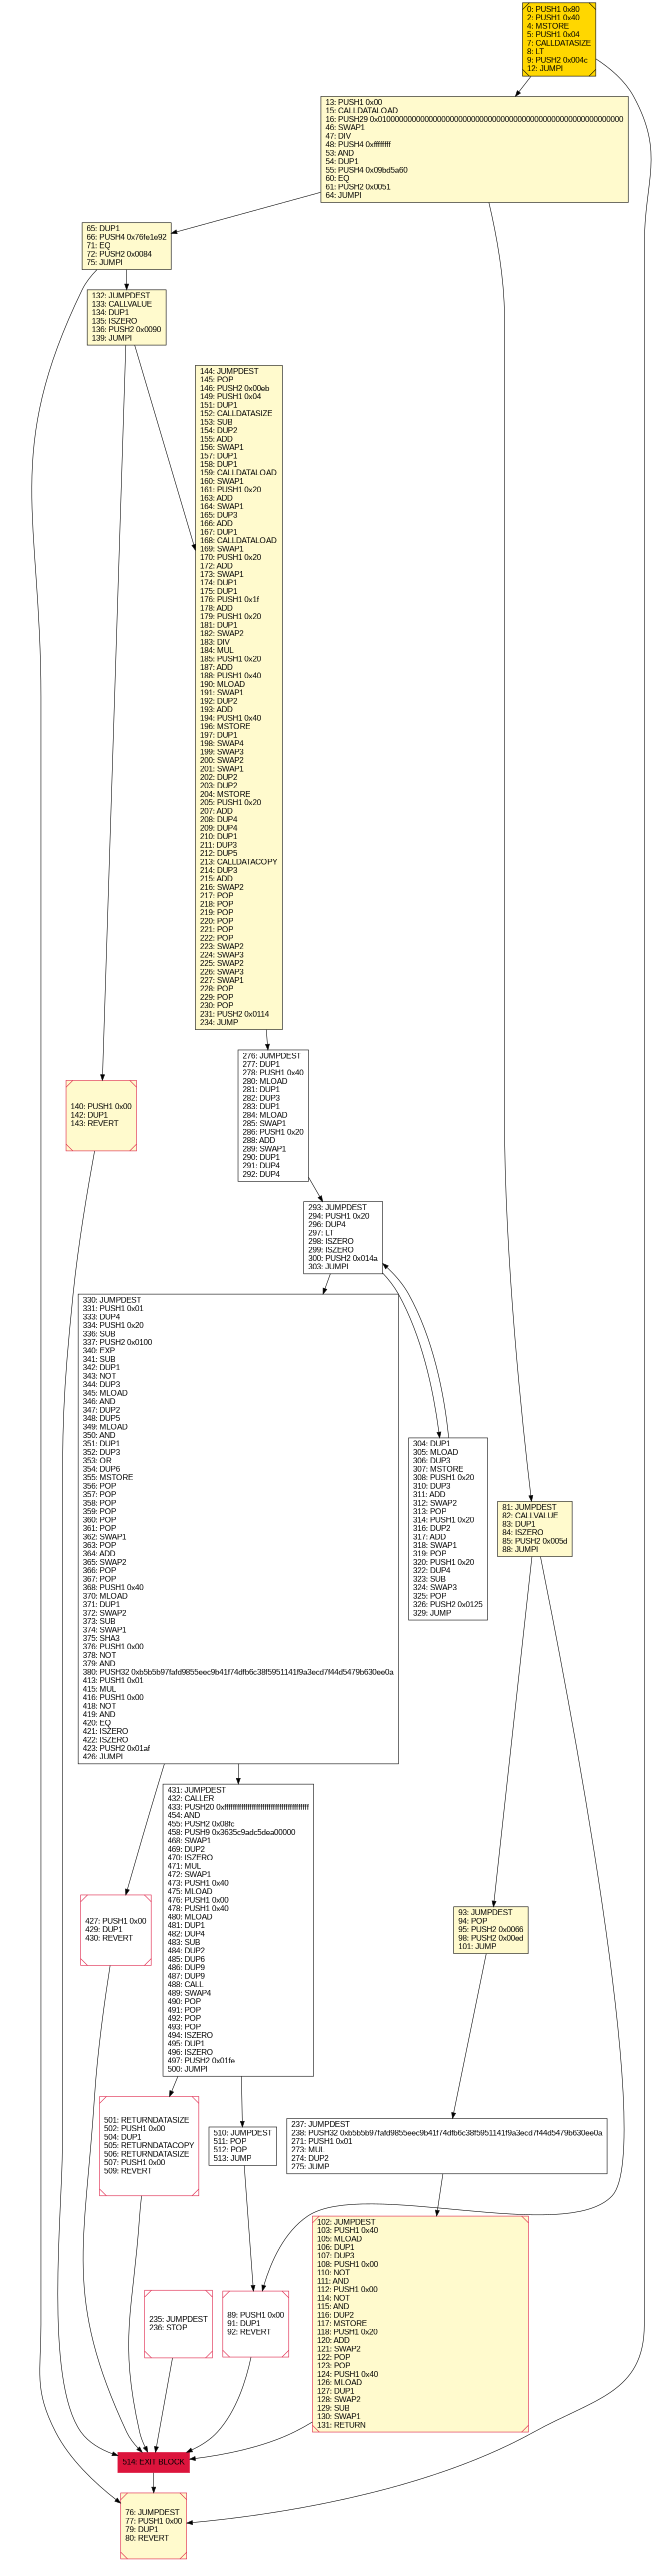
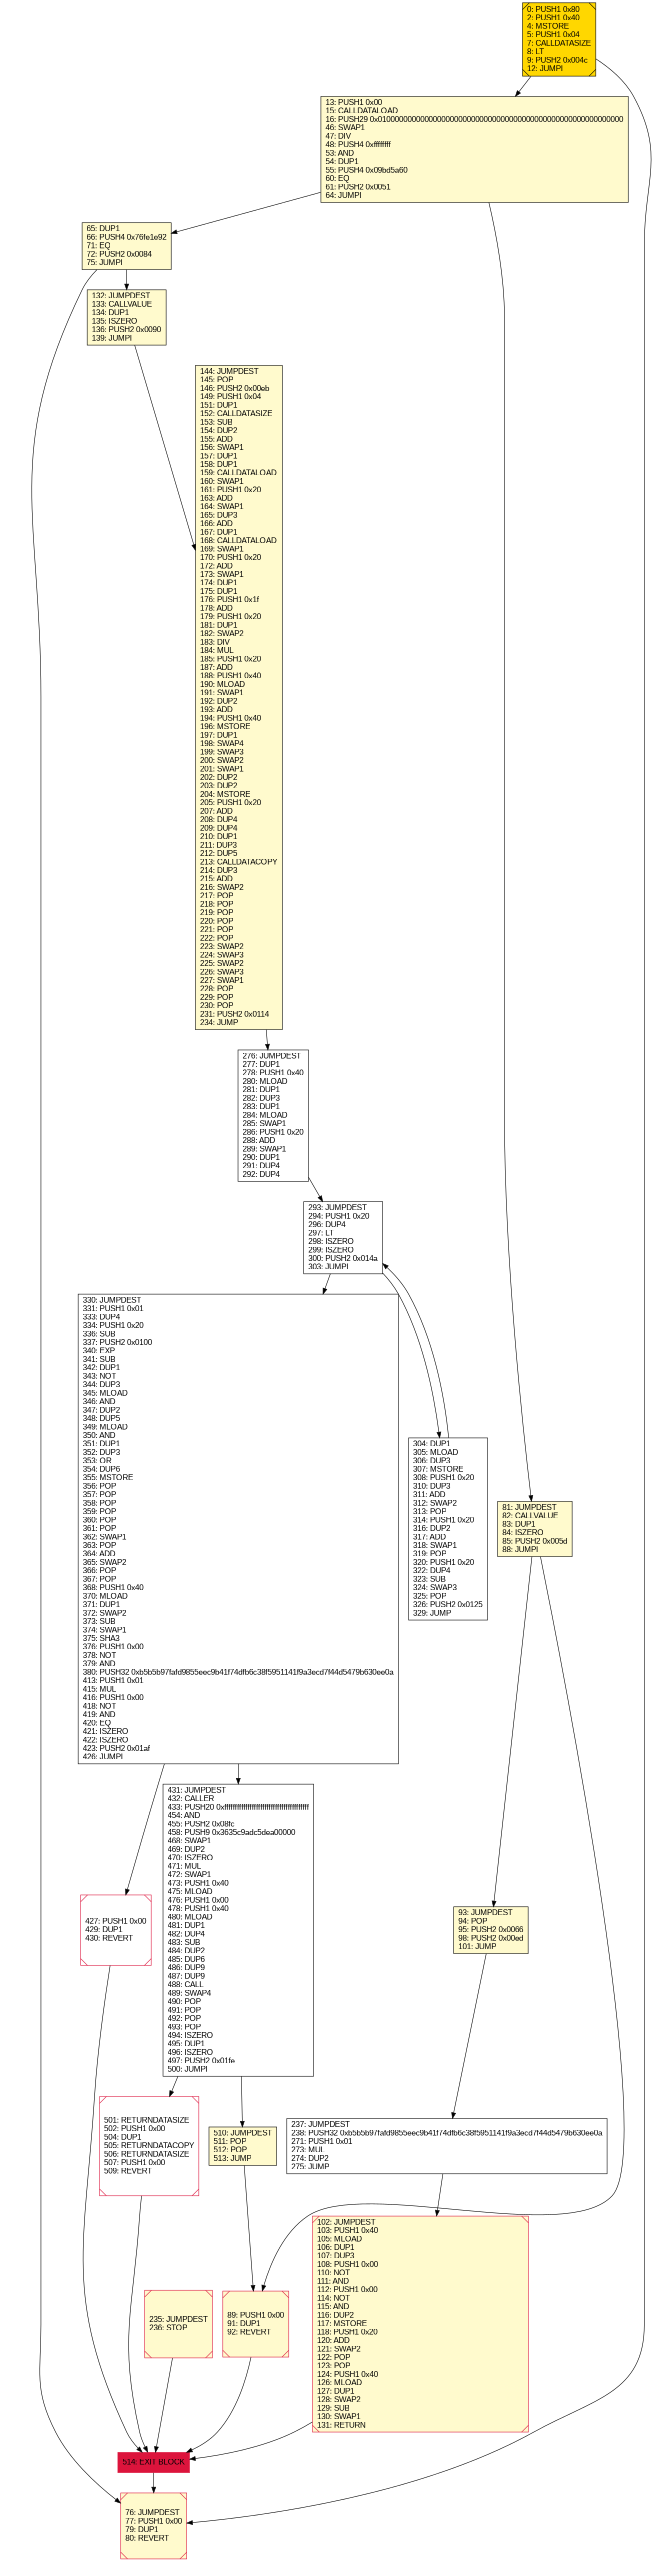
node "140: PUSH1 0x00 142: DUP1 143: REVERT": removed
node "510: JUMPDEST 511: POP 512: POP 513: JUMP": fillcolor white -> lemonchiffon
node "235: JUMPDEST 236: STOP": fillcolor white -> lemonchiffon
node "89: PUSH1 0x00 91: DUP1 92: REVERT": fillcolor white -> lemonchiffon
